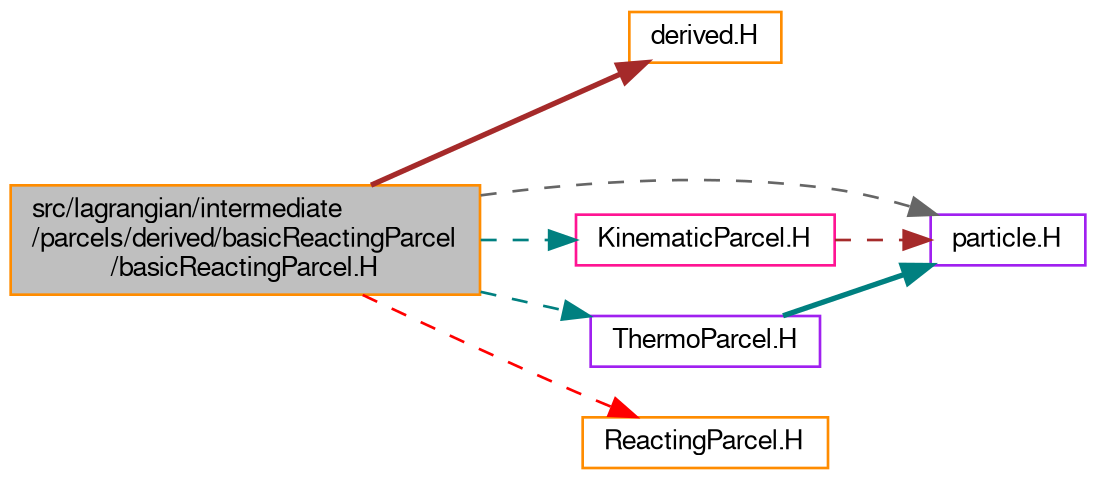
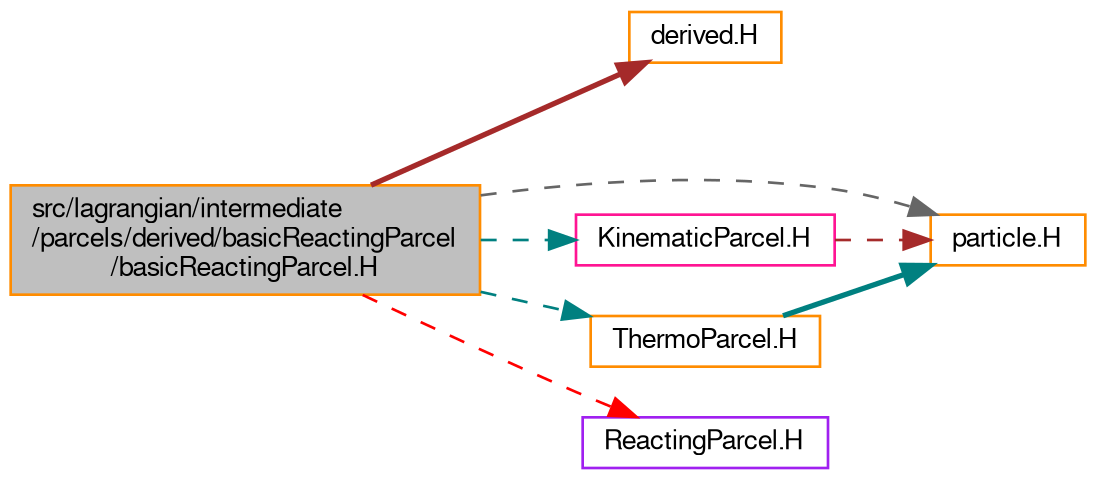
node "particle.H": color purple -> darkorange
node "ThermoParcel.H": color purple -> darkorange
node "ReactingParcel.H": color darkorange -> purple
